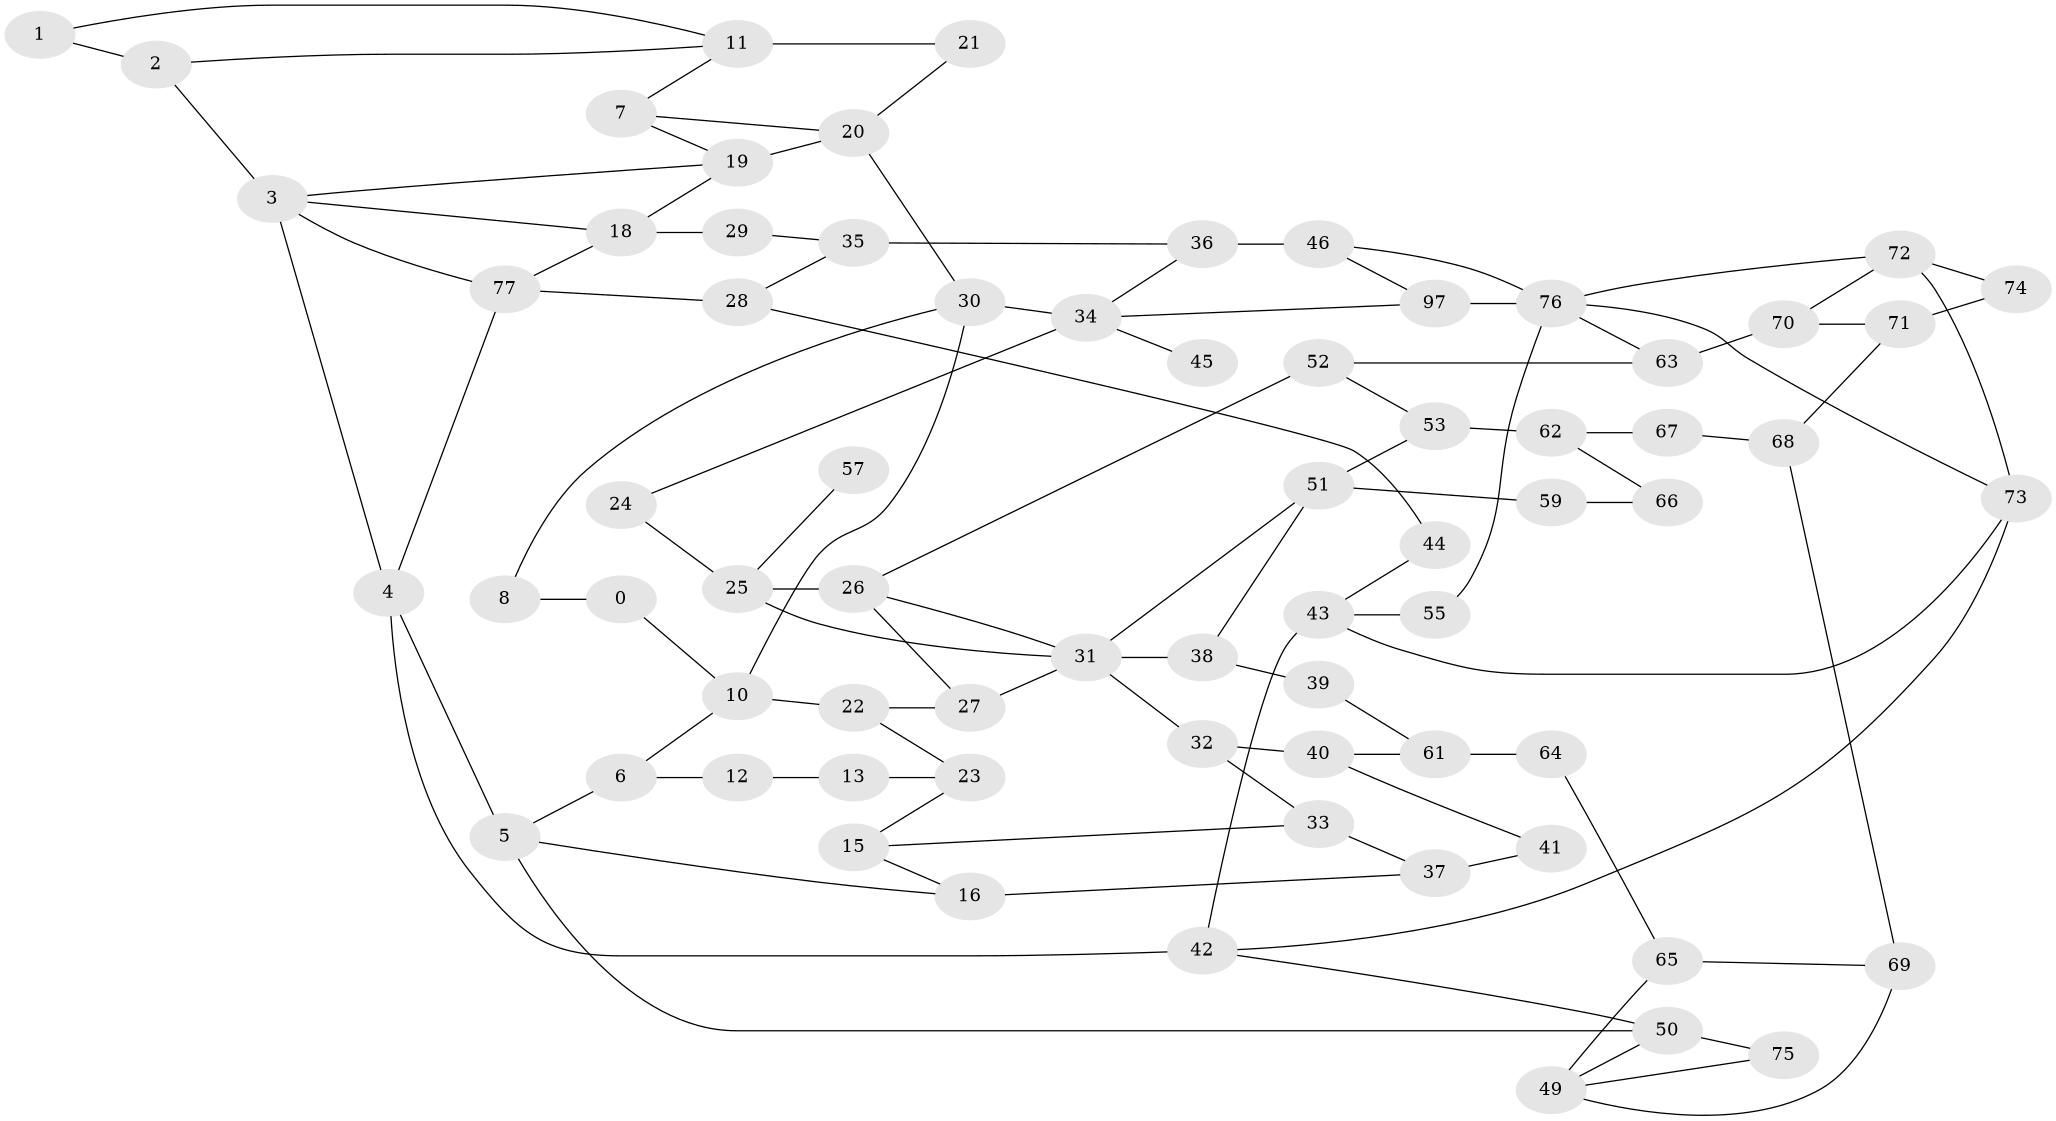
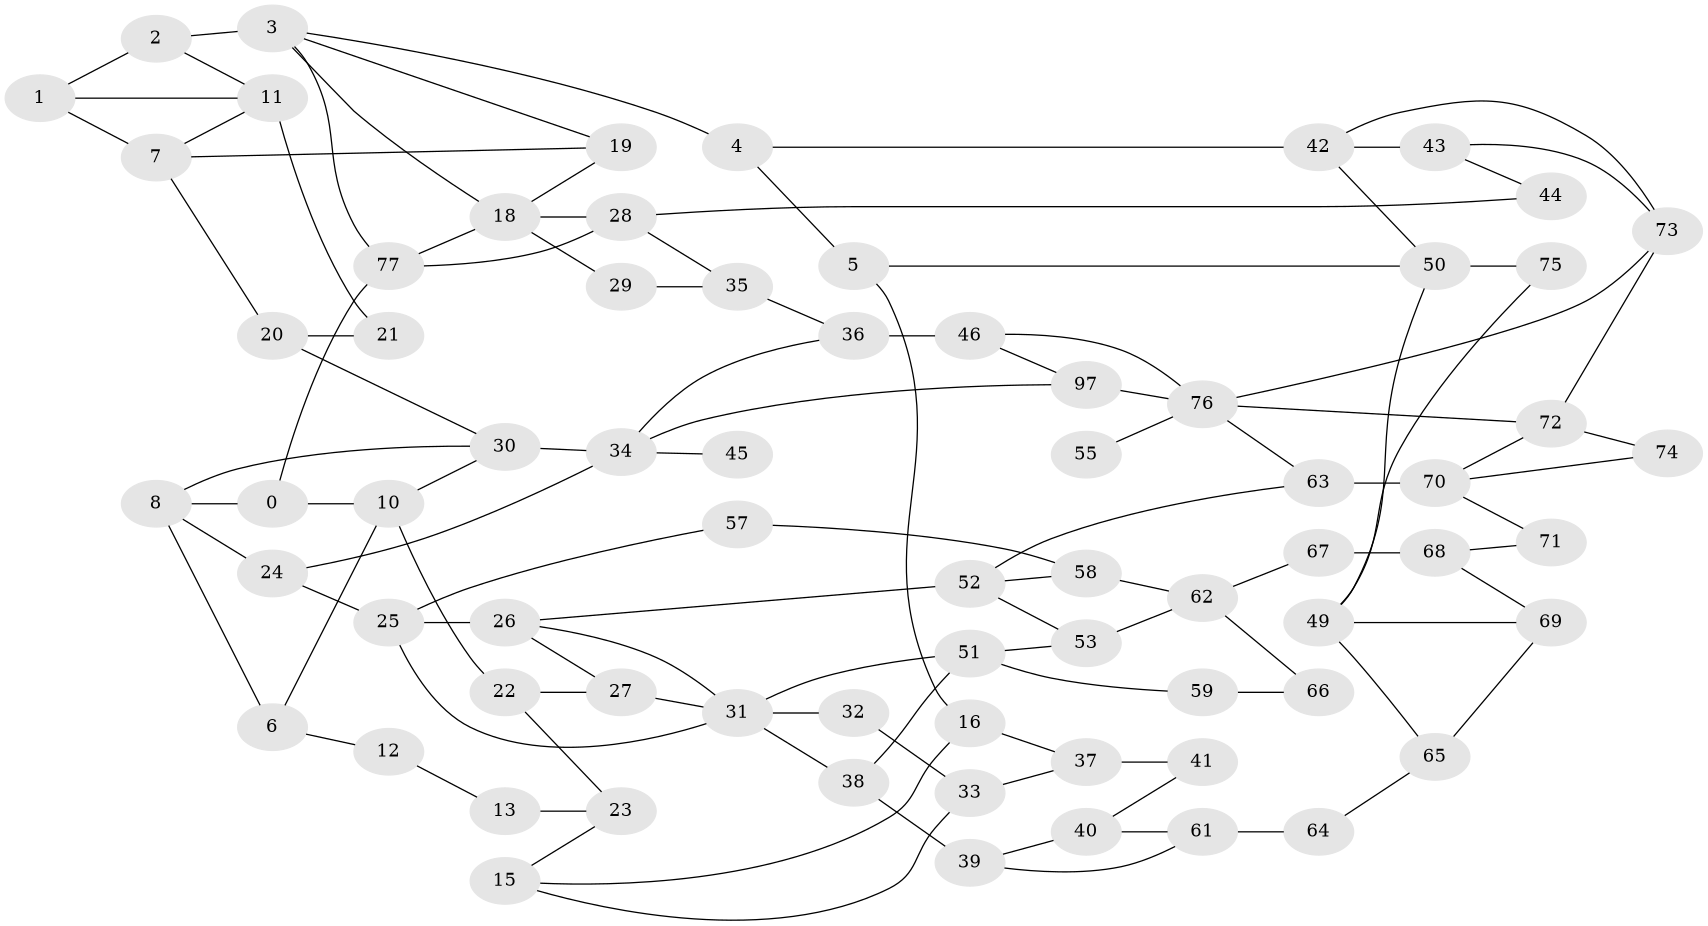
edge "1" -- "7": added
edge "20" -- "19": removed
edge "18" -- "28": added
edge "74" -- "71": now "74" -- "70"
edge "77" -- "4": now "77" -- "0"
edge "8" -- "24": added
node "58": added
edge "43" -- "55": removed
edge "32" -- "40": now "39" -- "40"
edge "6" -- "5": now "6" -- "8"
